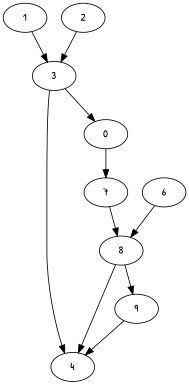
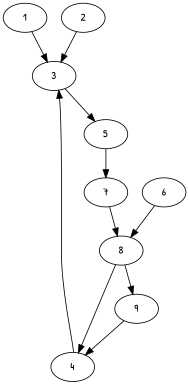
node "0": label "0" -> "5"
edge "3" -> "4": reversed
